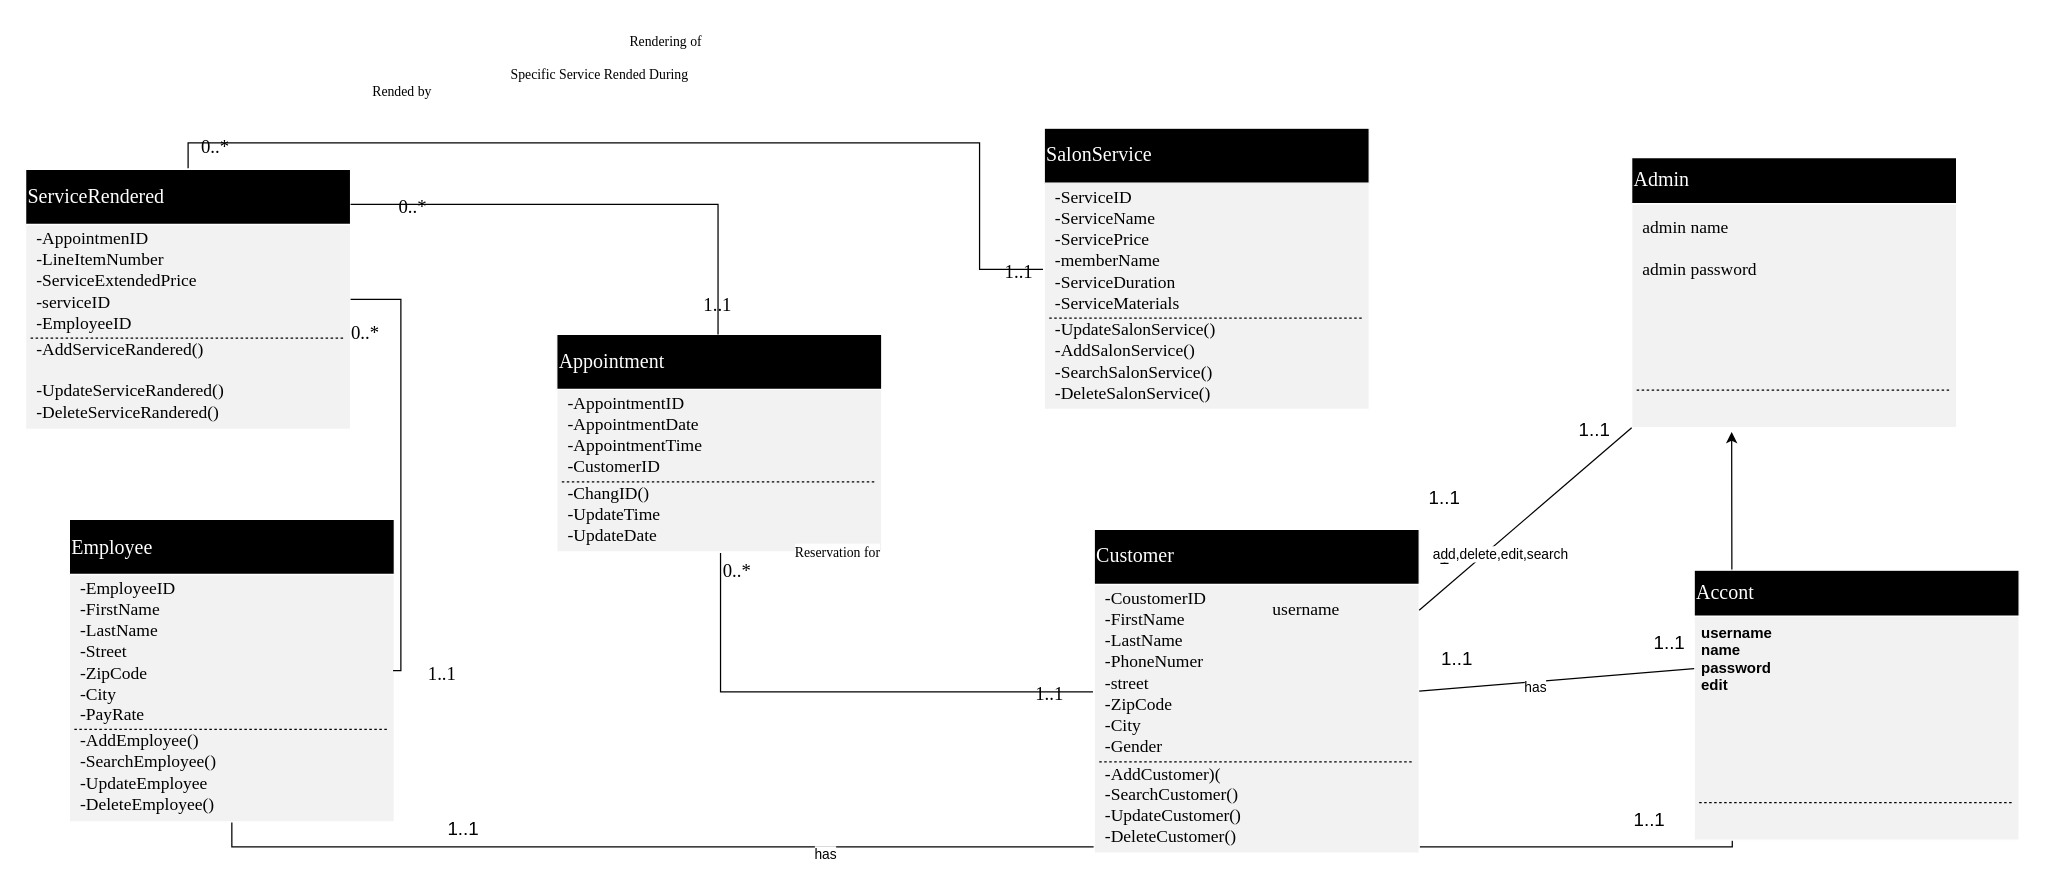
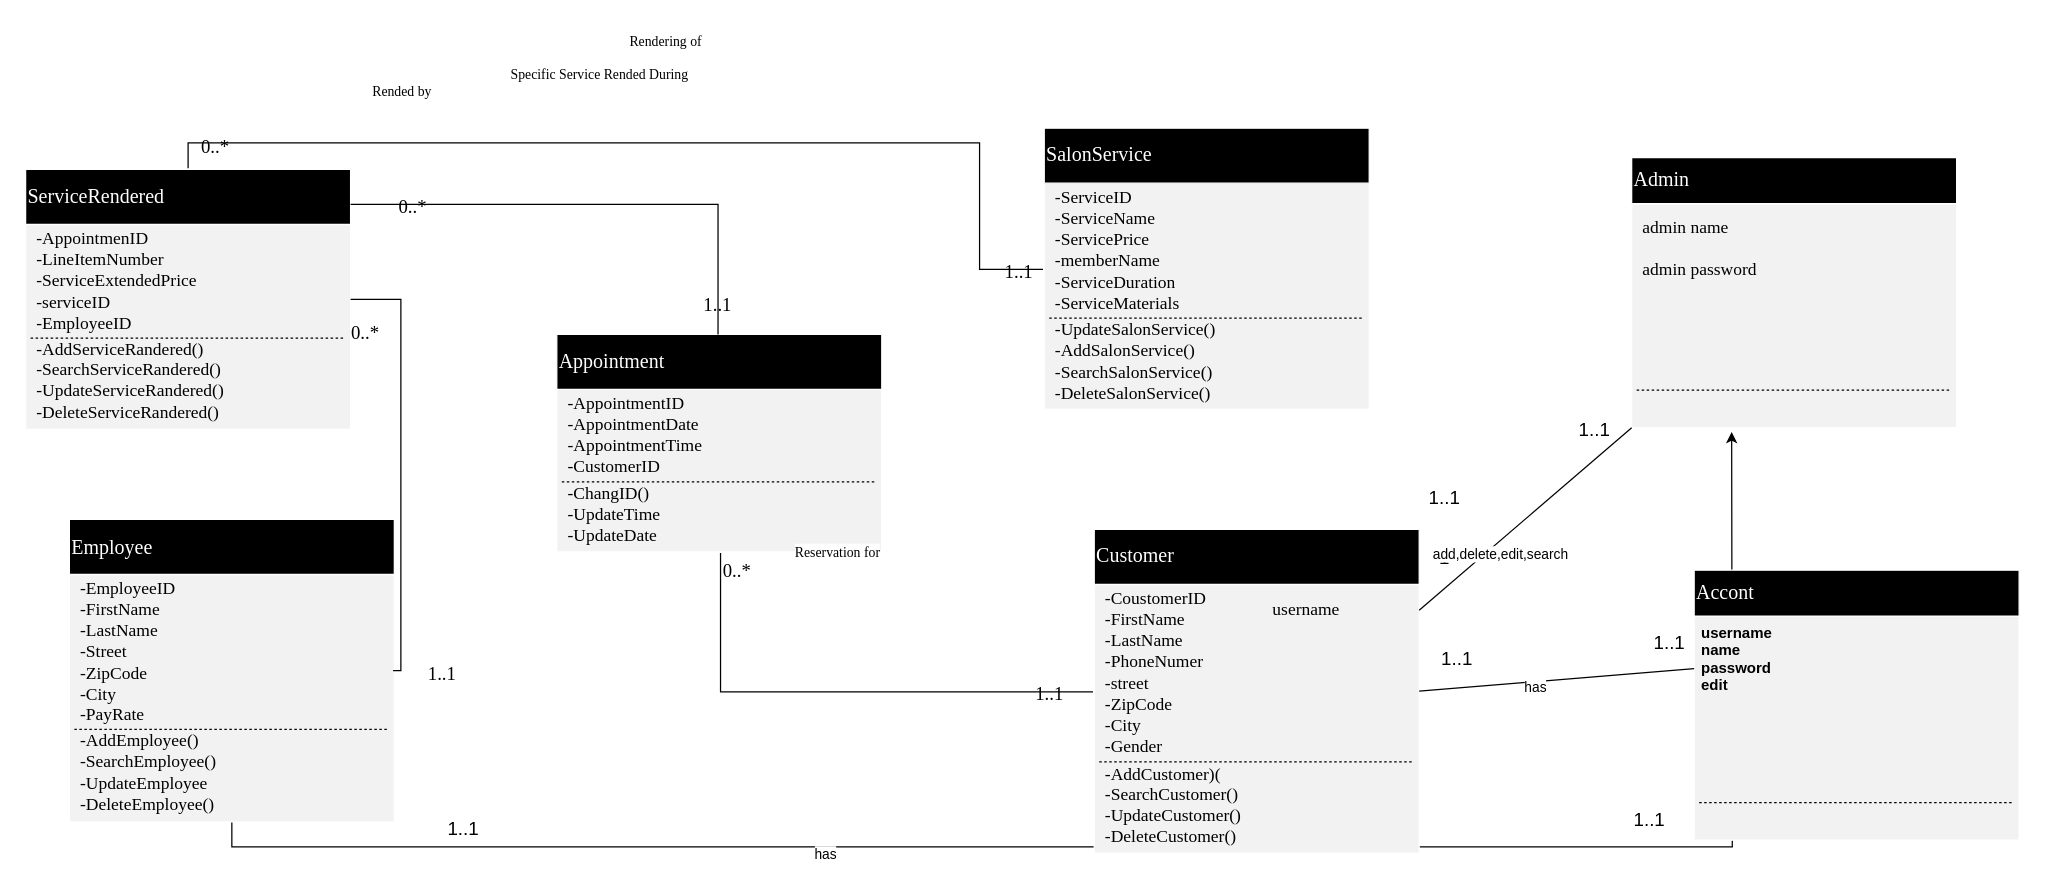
node "-SearchServiceRandered()": added
